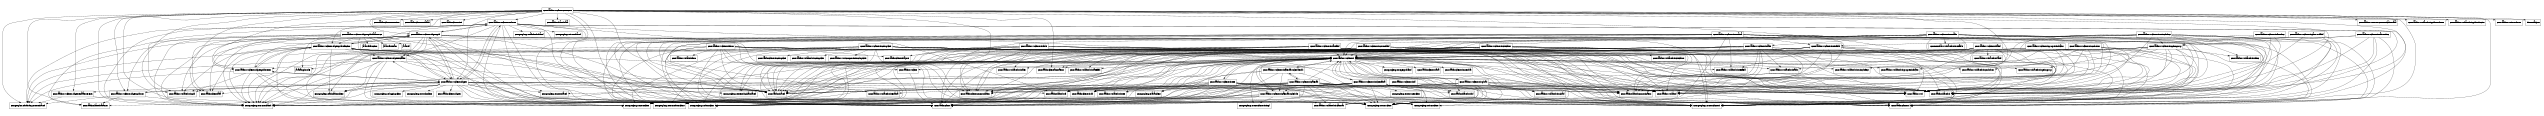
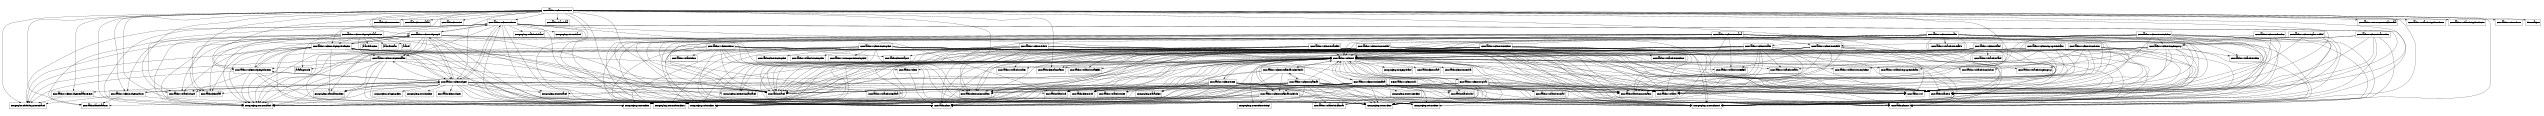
node "com_menubar_v7_shared_ui_treetable": label "com_menubar_v7_shared_ui_treetable" -> "com_vaadin_v7_shared_ui_treetable"
node "com_vaadin_v7_client_ui_dd": label "com_vaadin_v7_client_ui_dd" -> "event_vaadin_v7_client_ui_dd"
